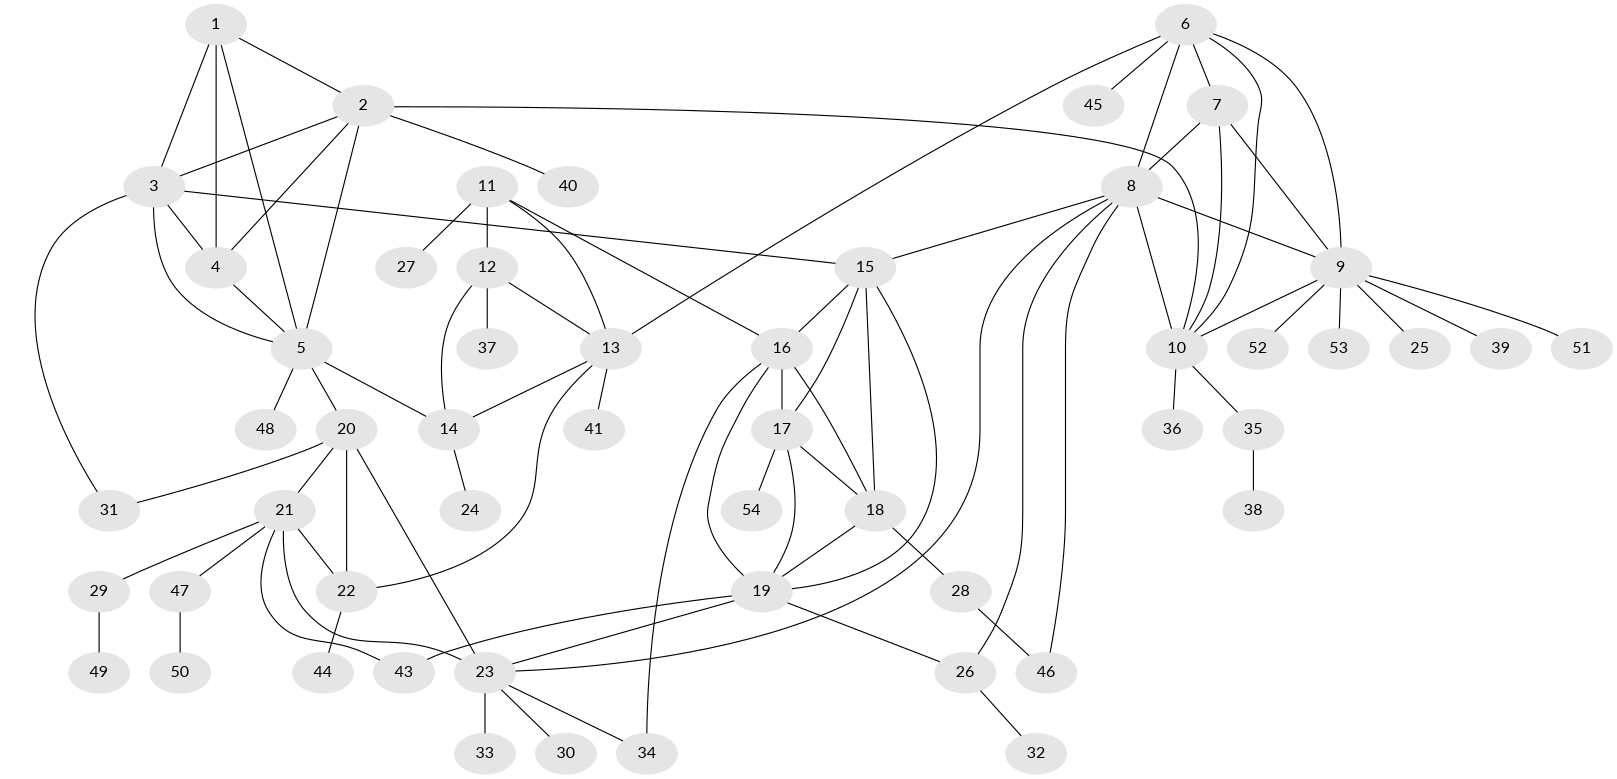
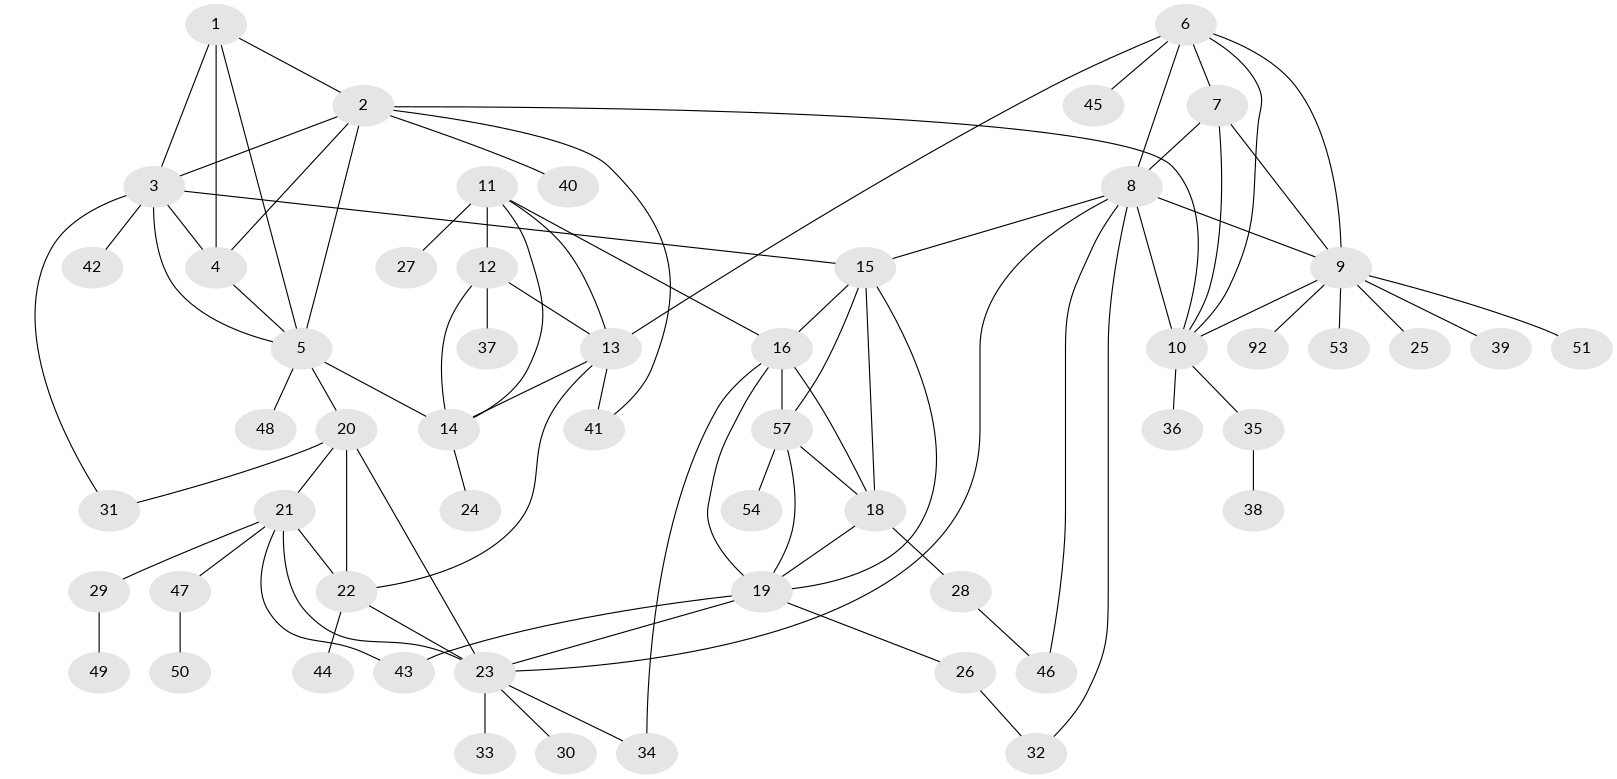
edge "2" -- "41": added
node "42": added
edge "11" -- "14": added
node "52": label "52" -> "92"
edge "8" -- "26": now "8" -- "32"
node "17": label "17" -> "57"
edge "22" -- "23": added
